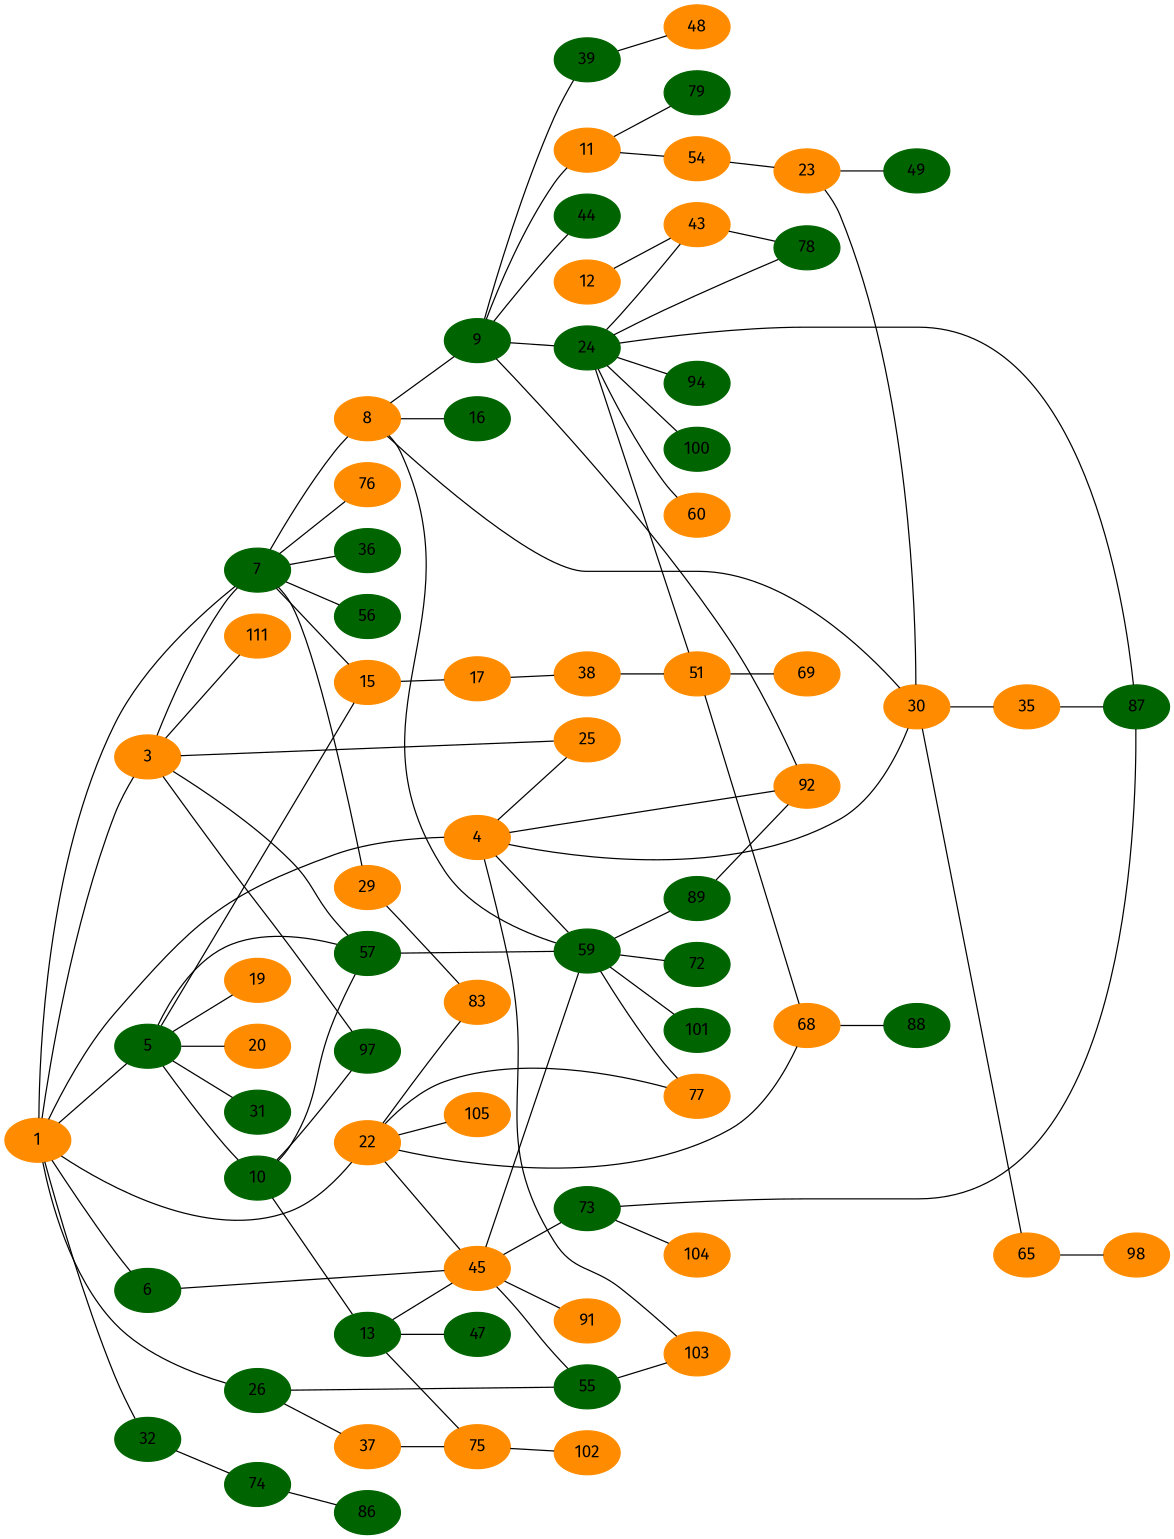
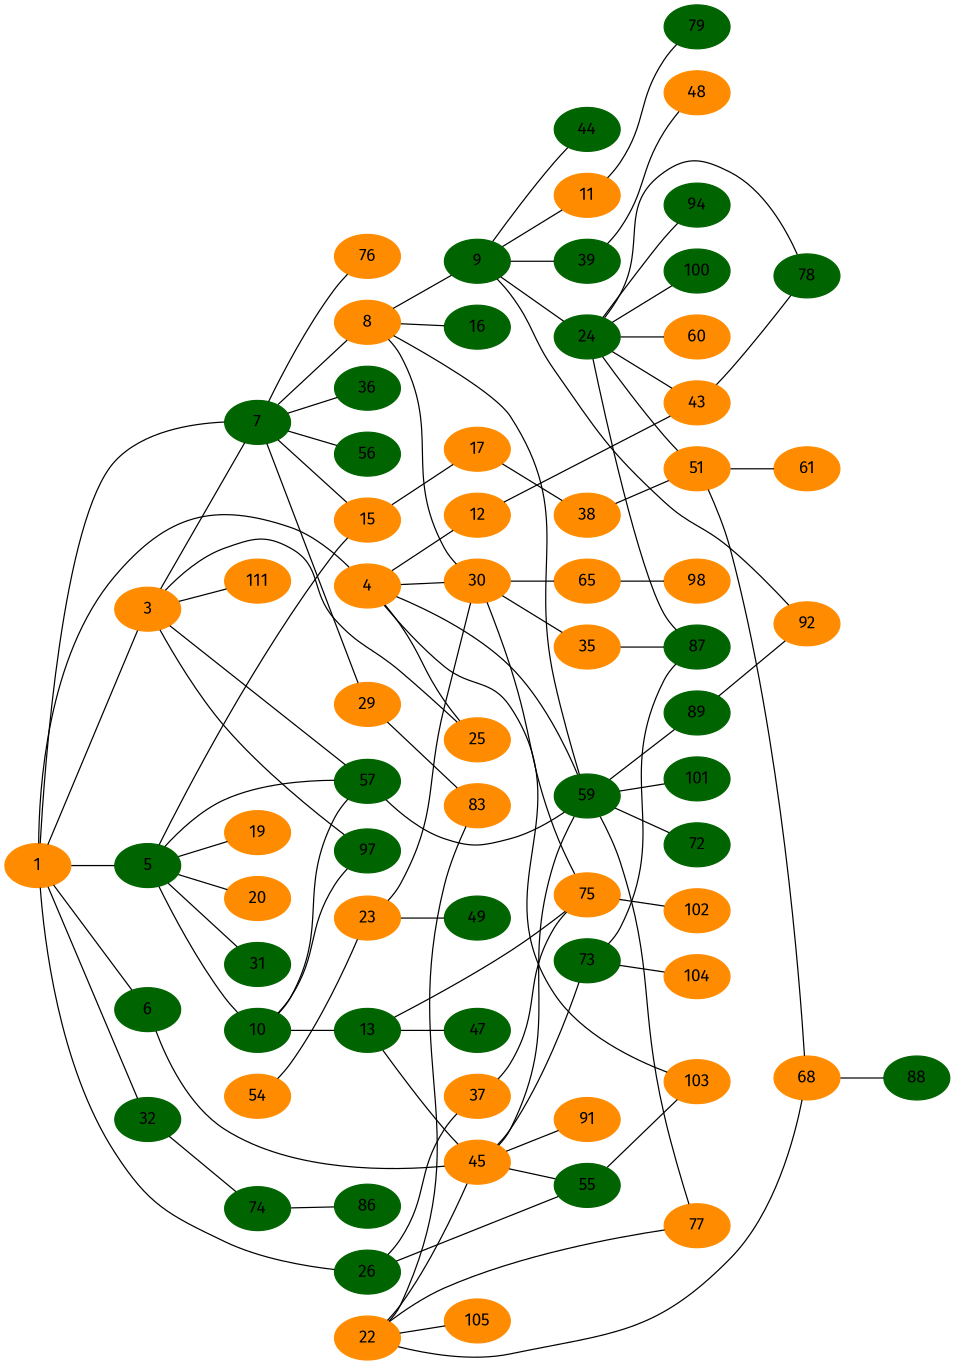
edge "11" -- "54": removed
node "69": label "69" -> "61"
edge "30" -- "75": added
edge "92" -- "4": now "12" -- "4"
edge "1" -- "22": removed
